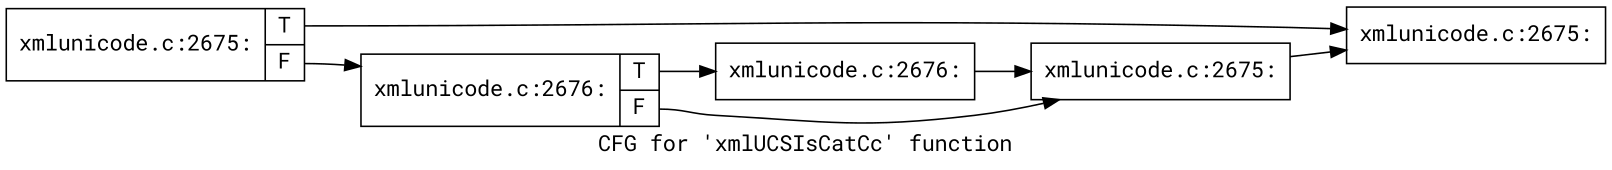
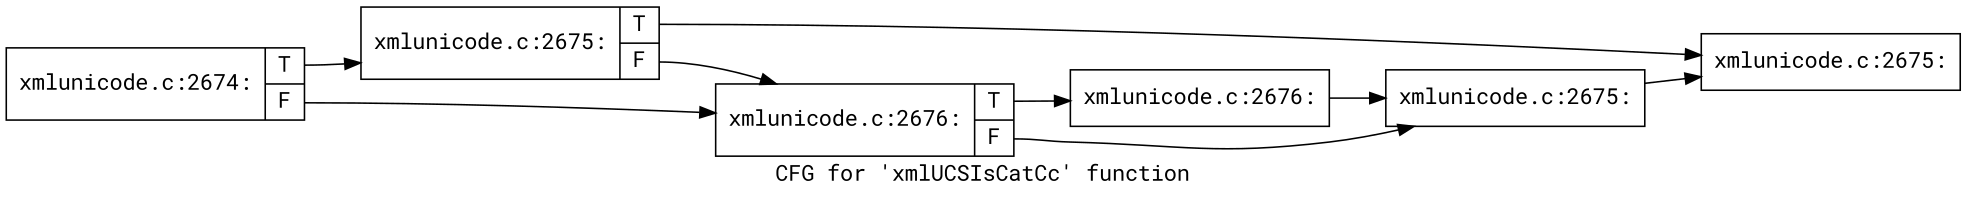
node "xmlunicode.c:2674:": added
